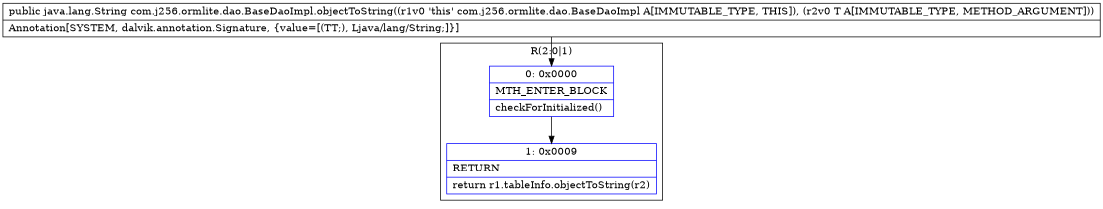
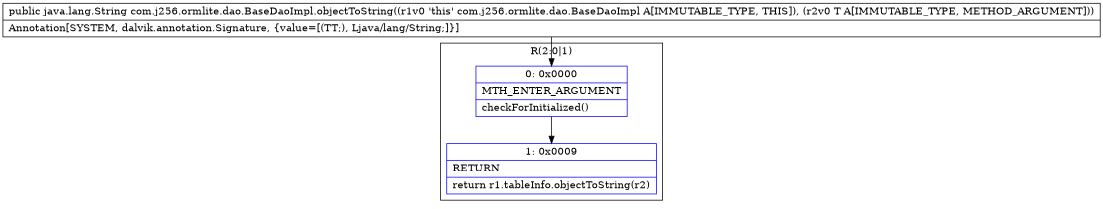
node "0: 0x0000": text "MTH_ENTER_BLOCK" -> "MTH_ENTER_ARGUMENT"
